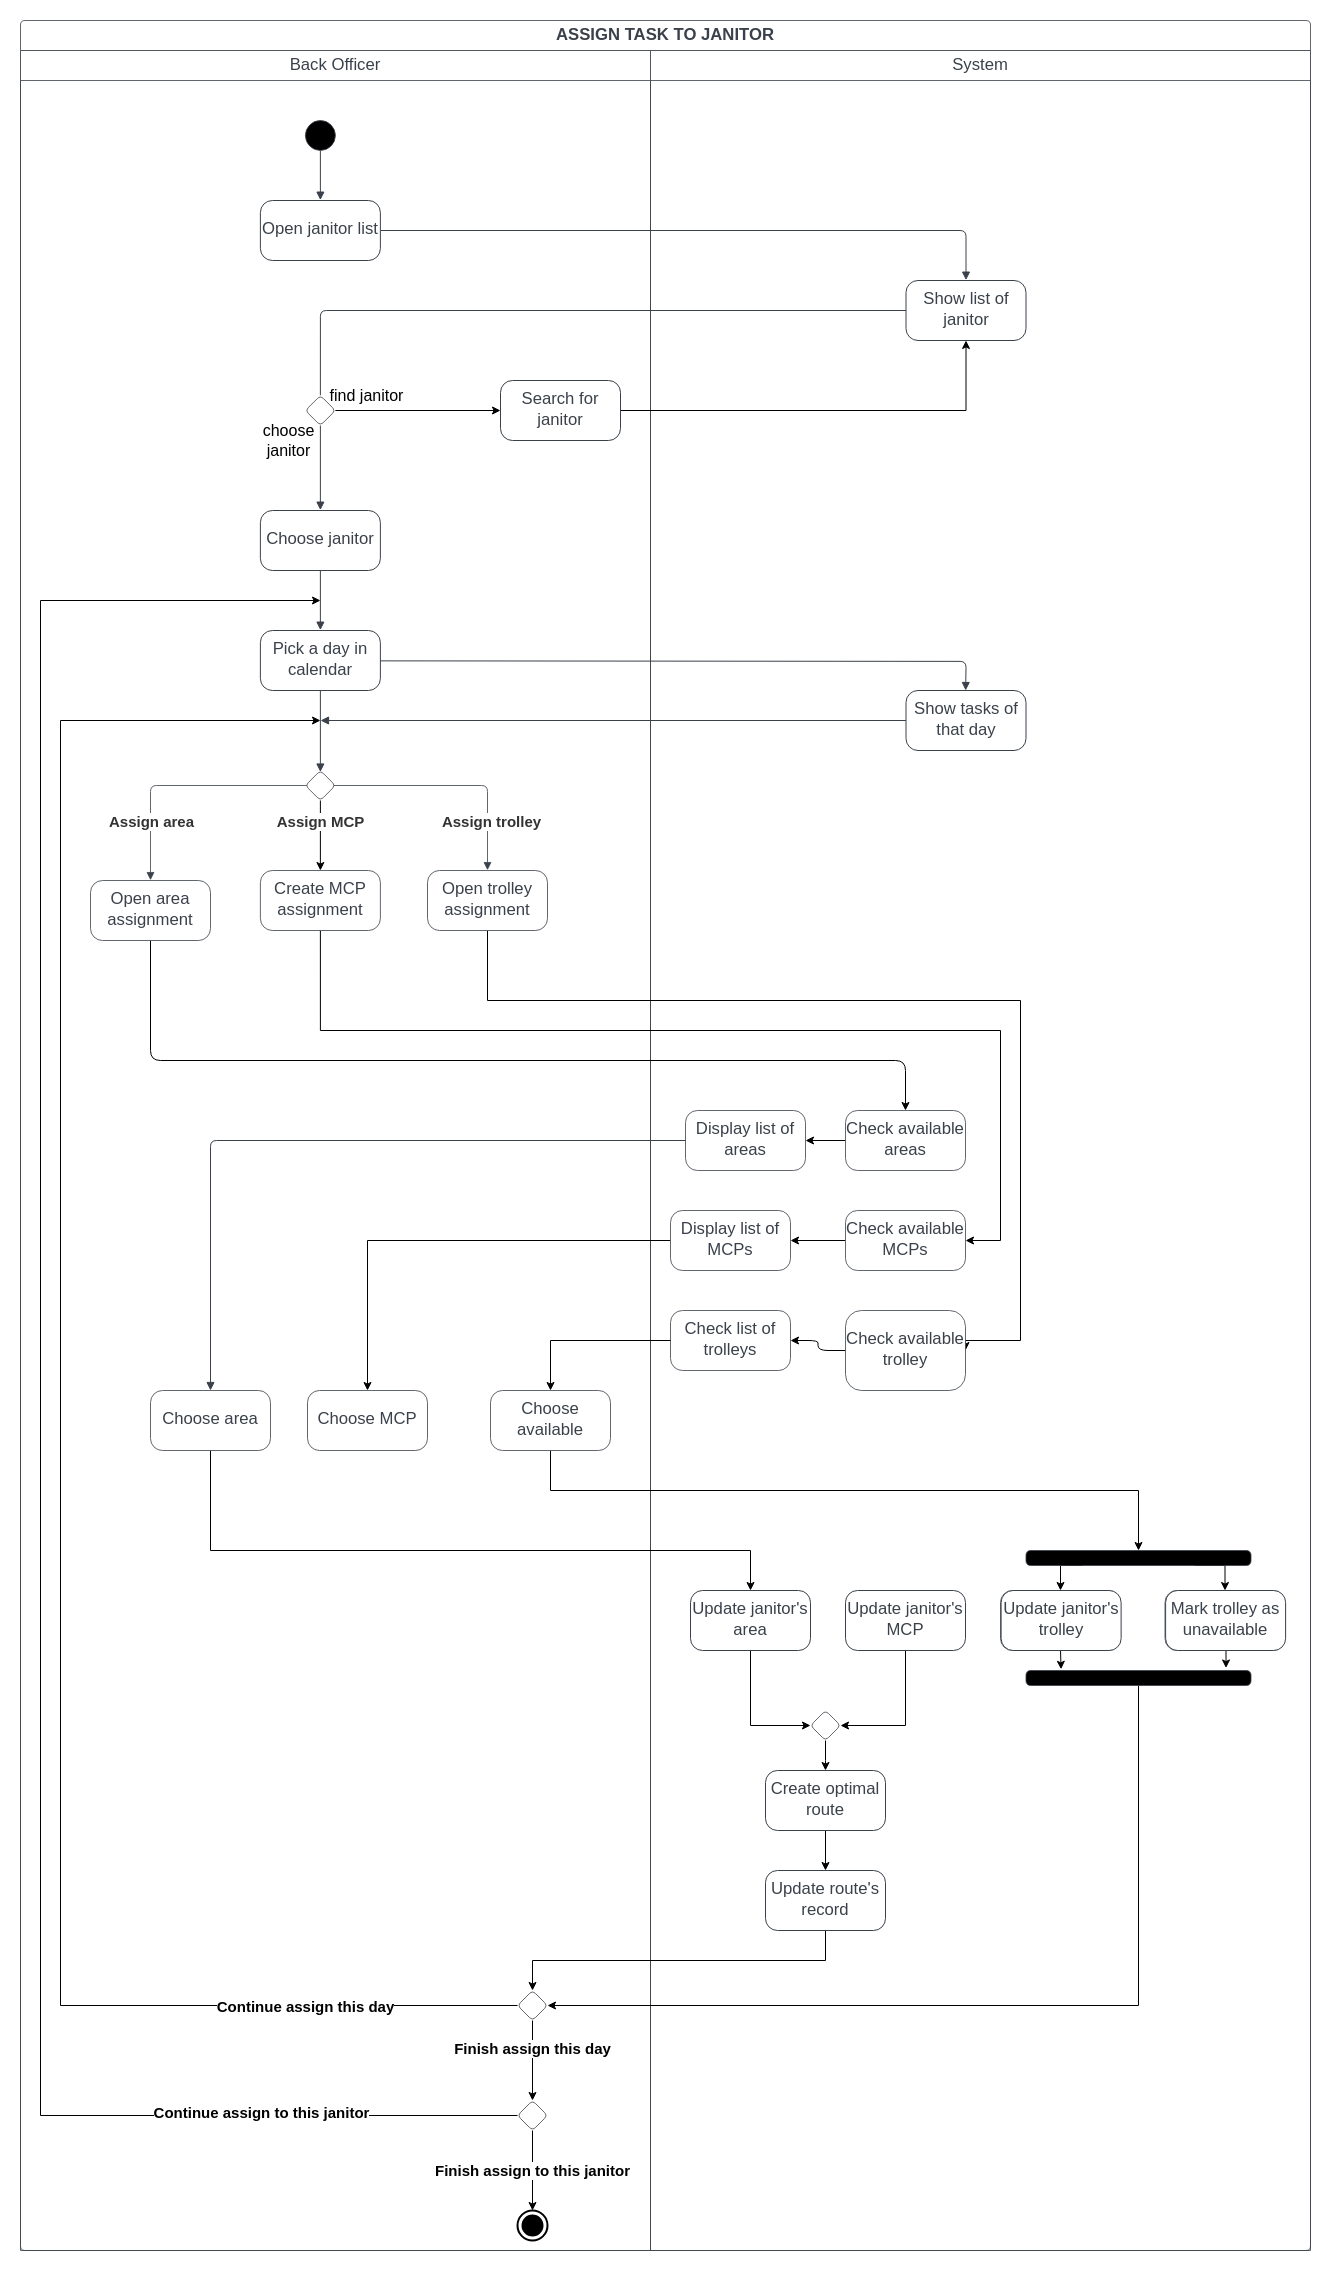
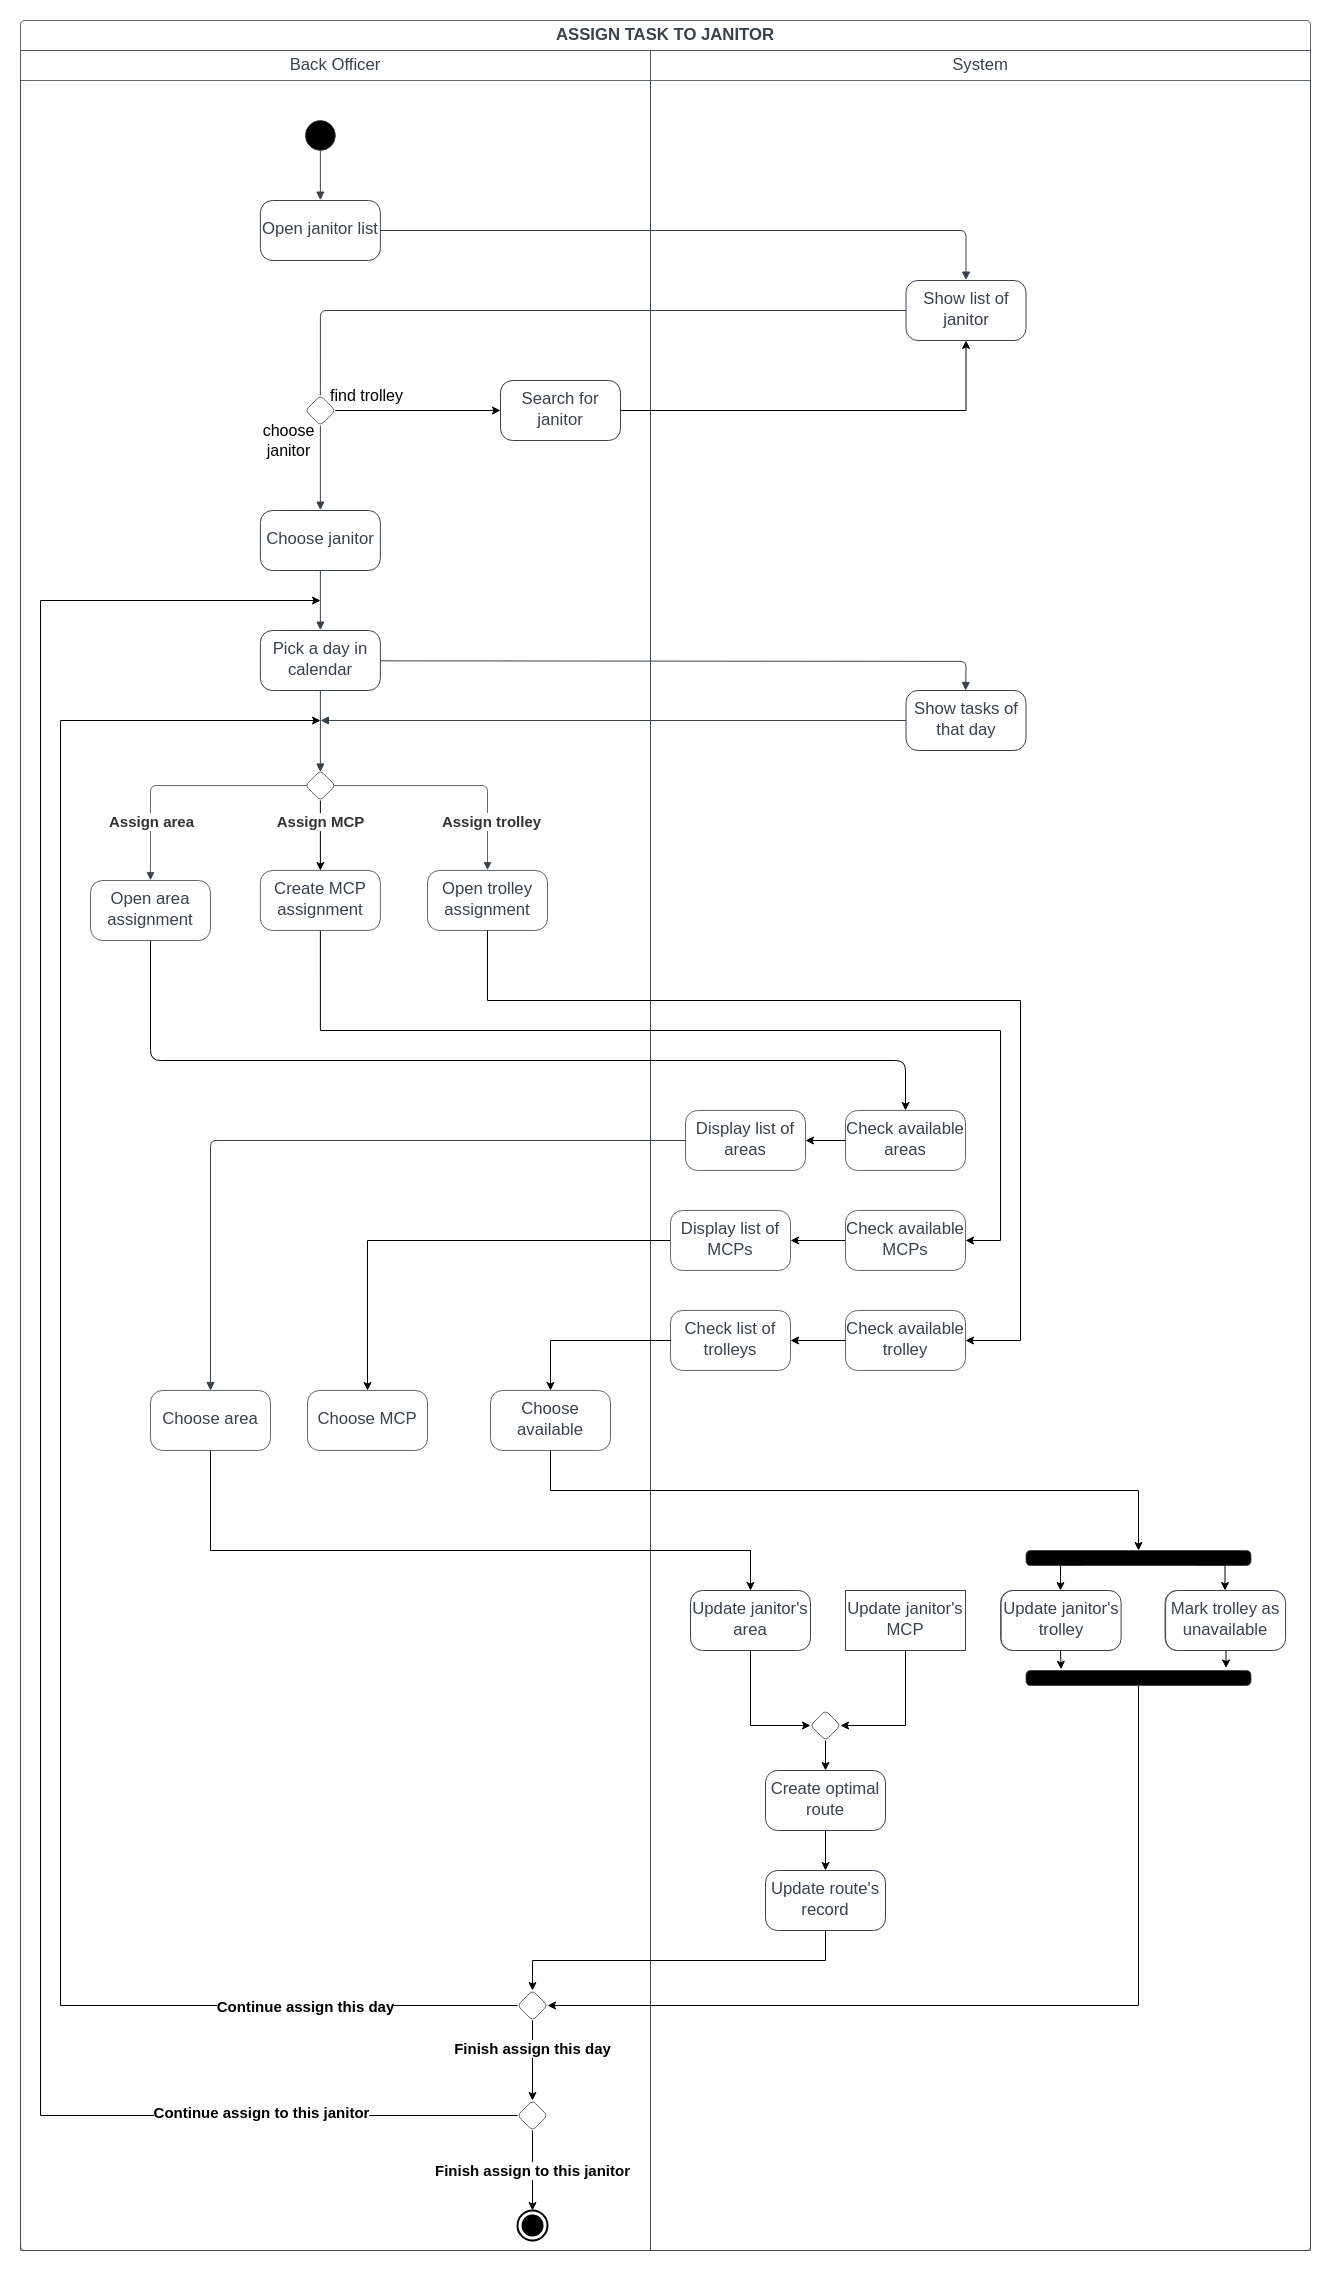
node "find janitor": label "find janitor" -> "find trolley"
node "Check available trolley": size 120x80 -> 120x60
node "Update janitor's MCP": shape rounded rectangle -> rectangle
